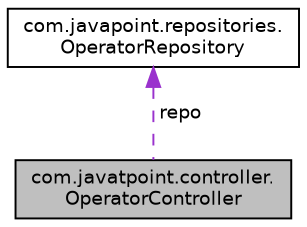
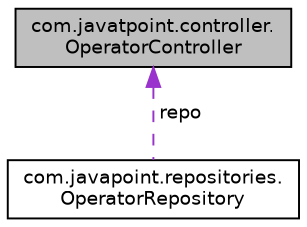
edge "com.javatpoint.controller. OperatorController" -> "com.javapoint.repositories. OperatorRepository": reversed
